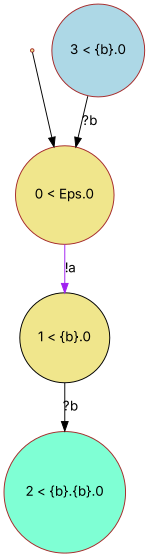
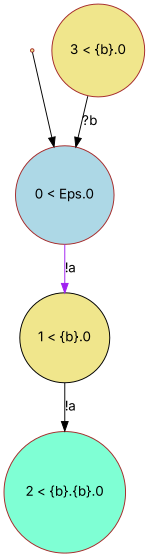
node "3 < {b}.0": fillcolor lightblue -> khaki
node "0 < Eps.0": fillcolor khaki -> lightblue
edge "1 < {b}.0" -> "2 < {b}.{b}.0": label "?b" -> "!a"
